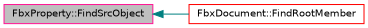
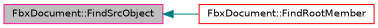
node "FbxProperty::FindSrcObject": label "FbxProperty::FindSrcObject" -> "FbxDocument::FindSrcObject"
